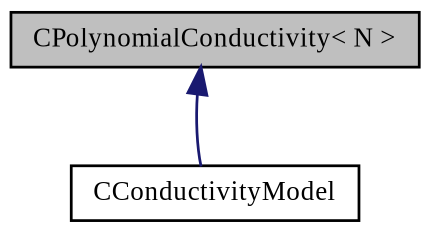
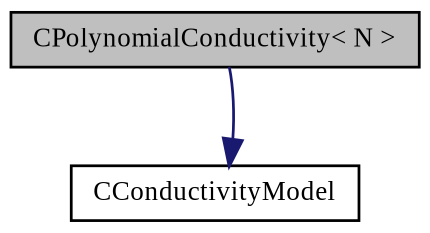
edge "CConductivityModel" -> "CPolynomialConductivity< N >": reversed
